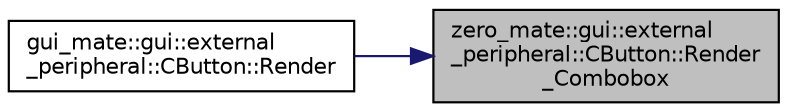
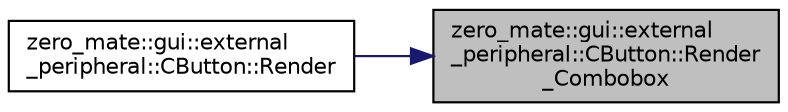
node "gui_mate::gui::external _peripheral::CButton::Render": label "gui_mate::gui::external _peripheral::CButton::Render" -> "zero_mate::gui::external _peripheral::CButton::Render"
